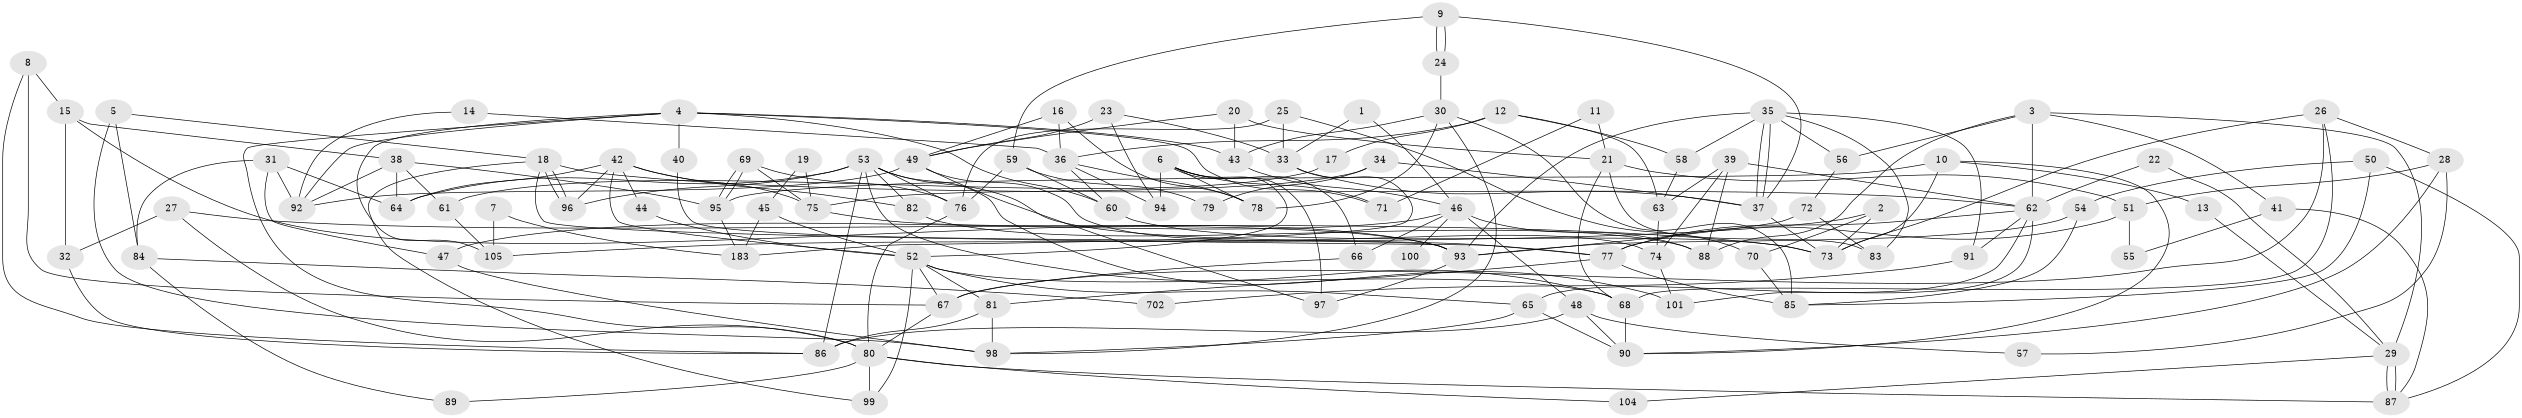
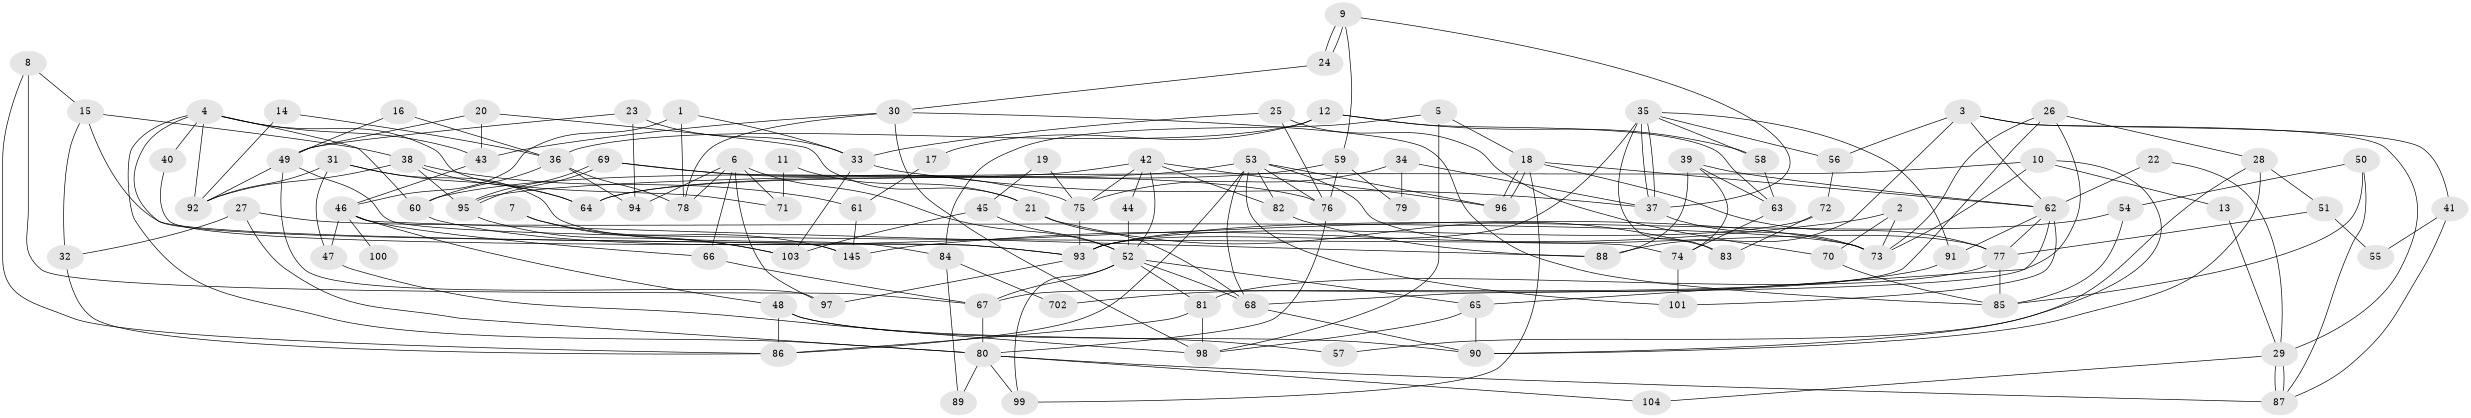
edge "16" -- "78": now "1" -- "78"
edge "21" -- "51": removed
node "105": label "105" -> "145"
node "183": label "183" -> "103"
